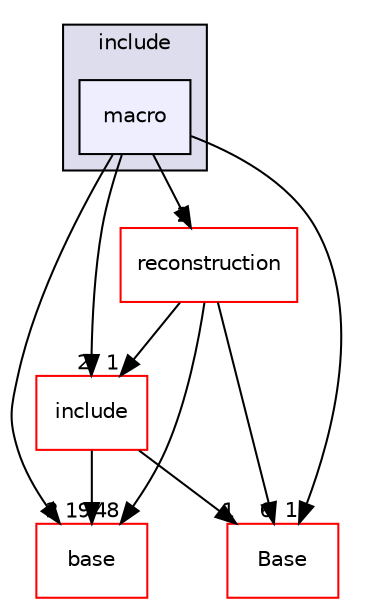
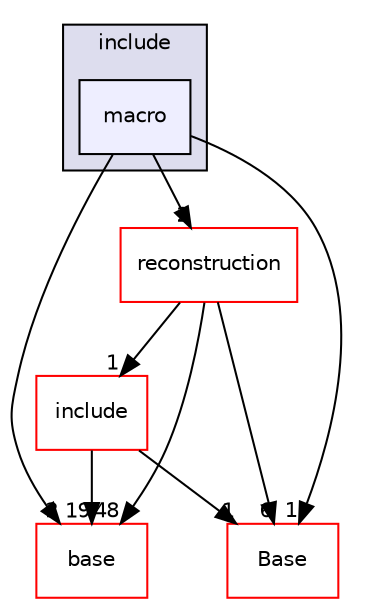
edge "macro" -> "include": removed
